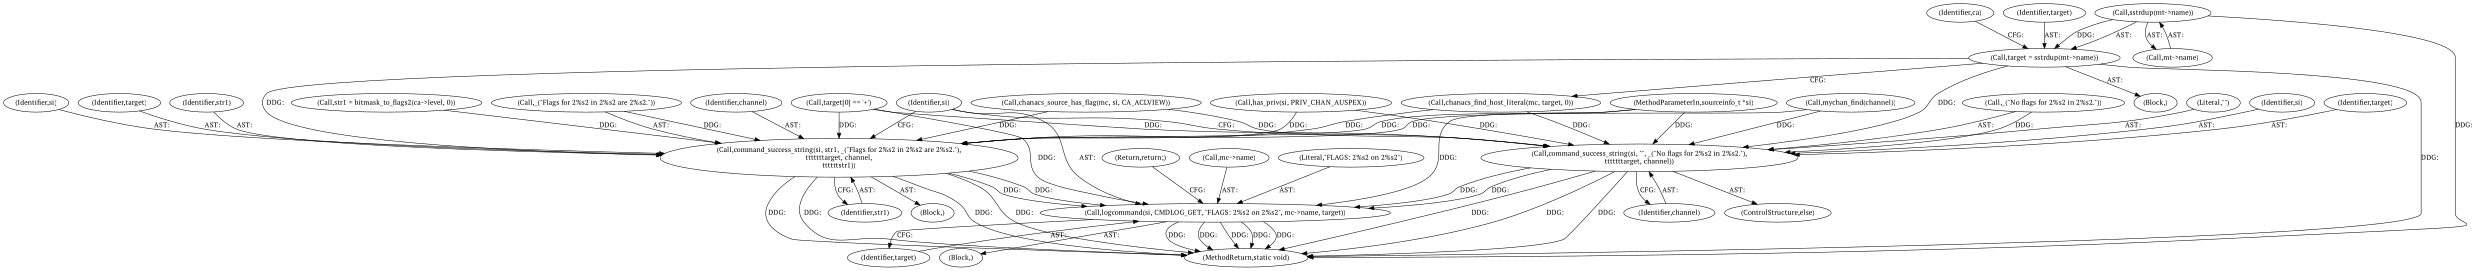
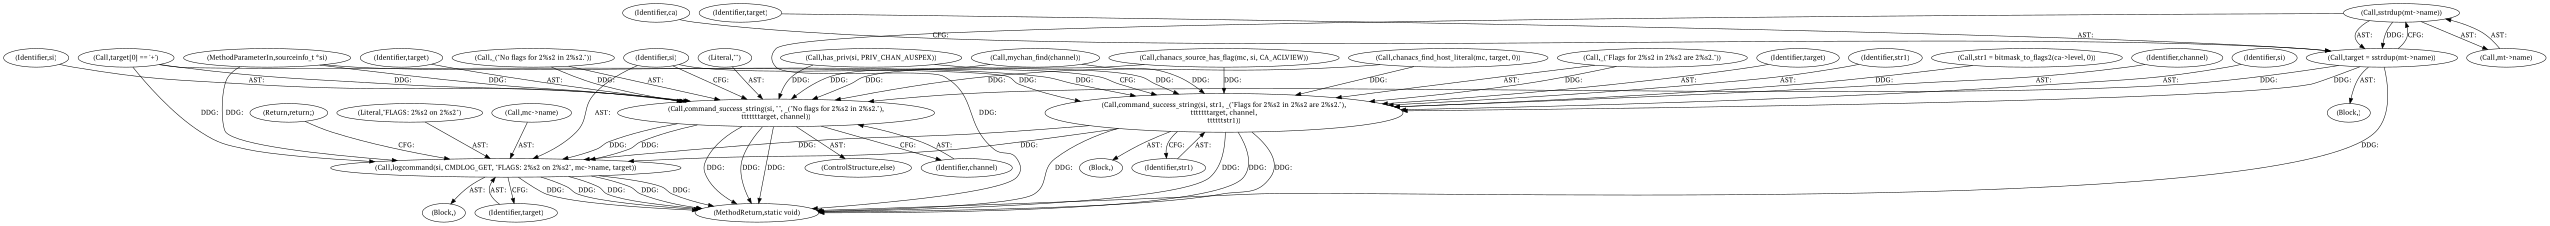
edge "(Call,target = sstrdup(mt->name))" -> "(Call,chanacs_find_host_literal(mc, target, 0))": now "(Call,target = sstrdup(mt->name))" -> "(Call,sstrdup(mt->name))"
